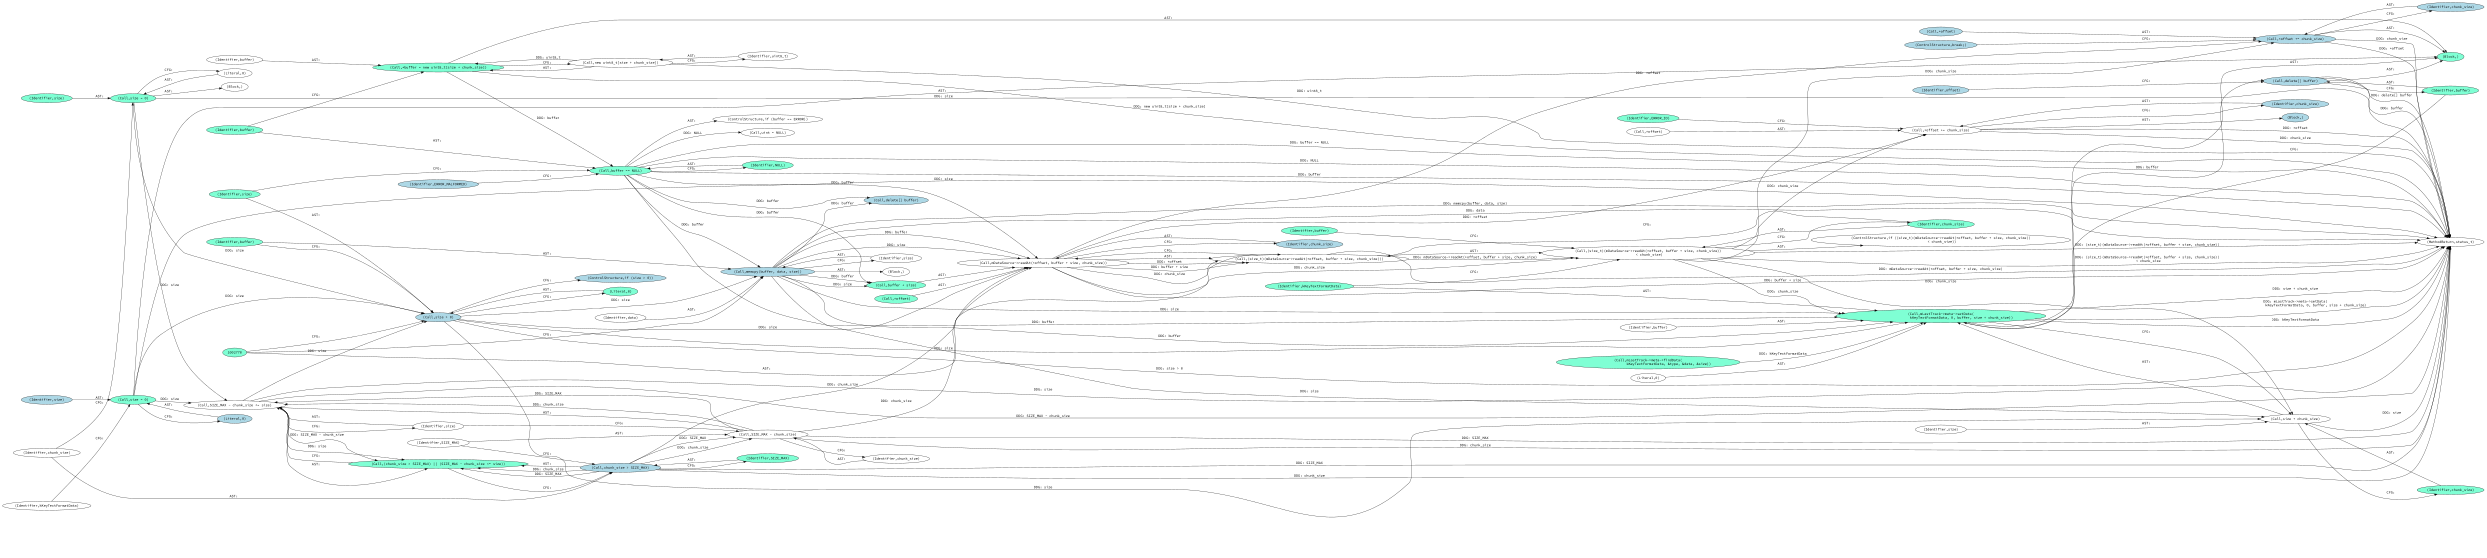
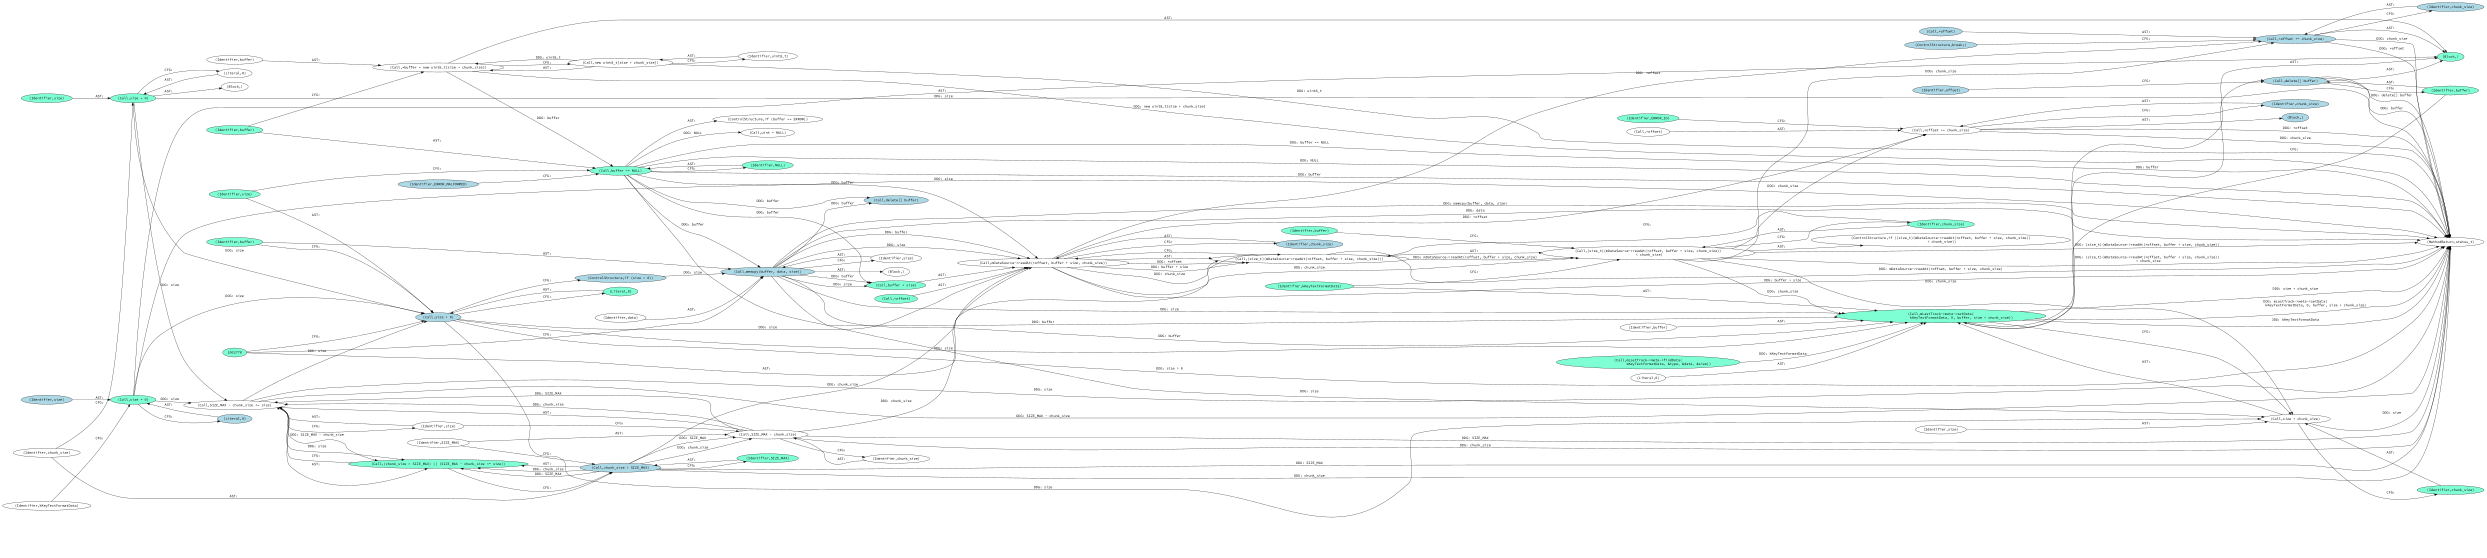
node "(Call,*buffer = new uint8_t[size + chunk_size])": fillcolor aquamarine -> white
edge "(Call,size > 0)" -> "(Call,memcpy(buffer, data, size))": now "(ControlStructure,if (size > 0))" -> "(Call,memcpy(buffer, data, size))"
